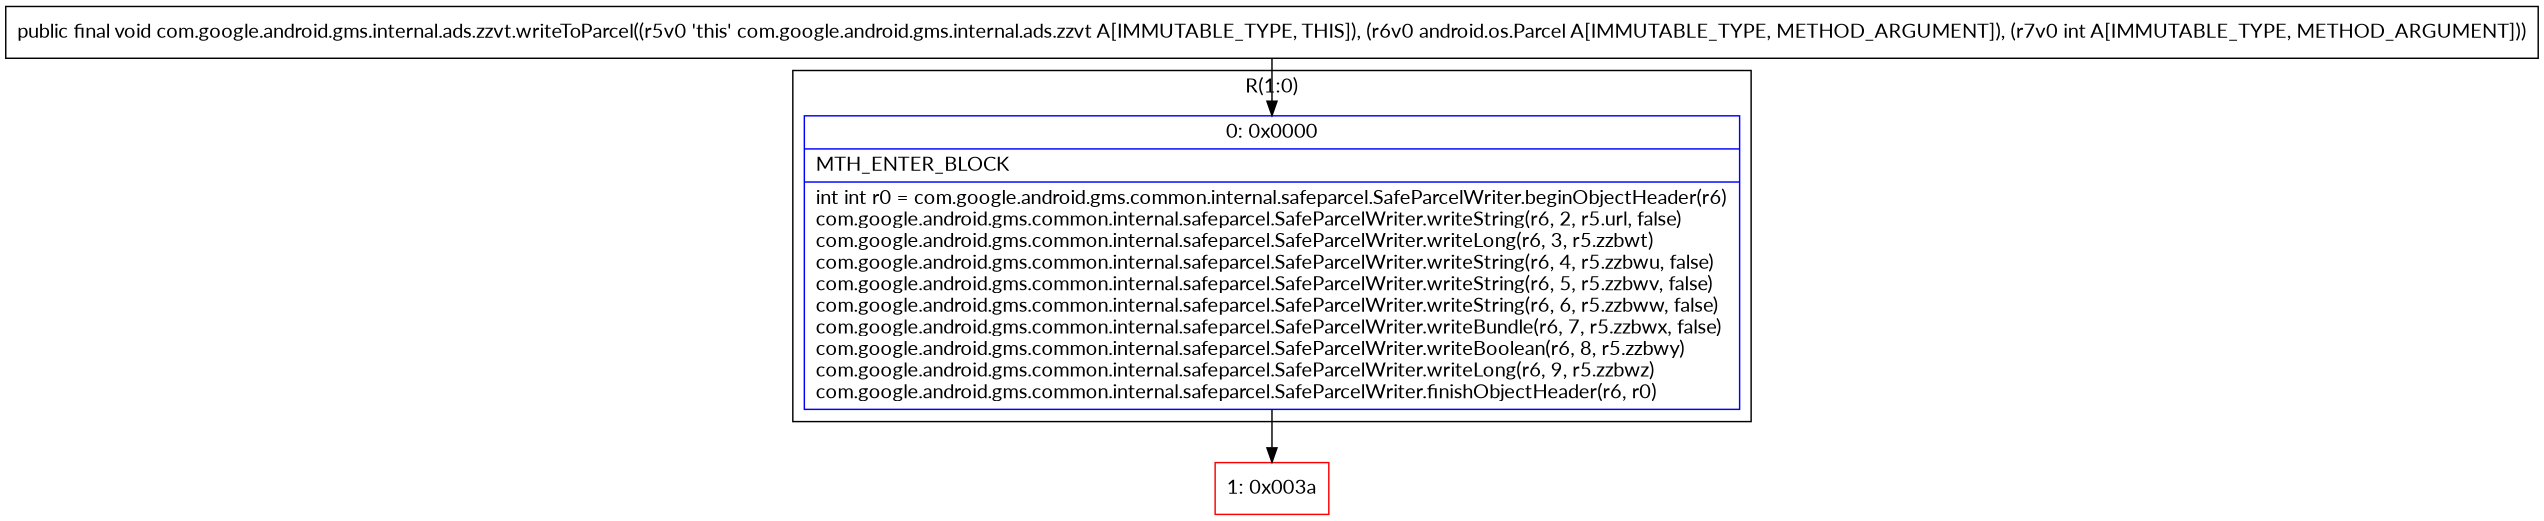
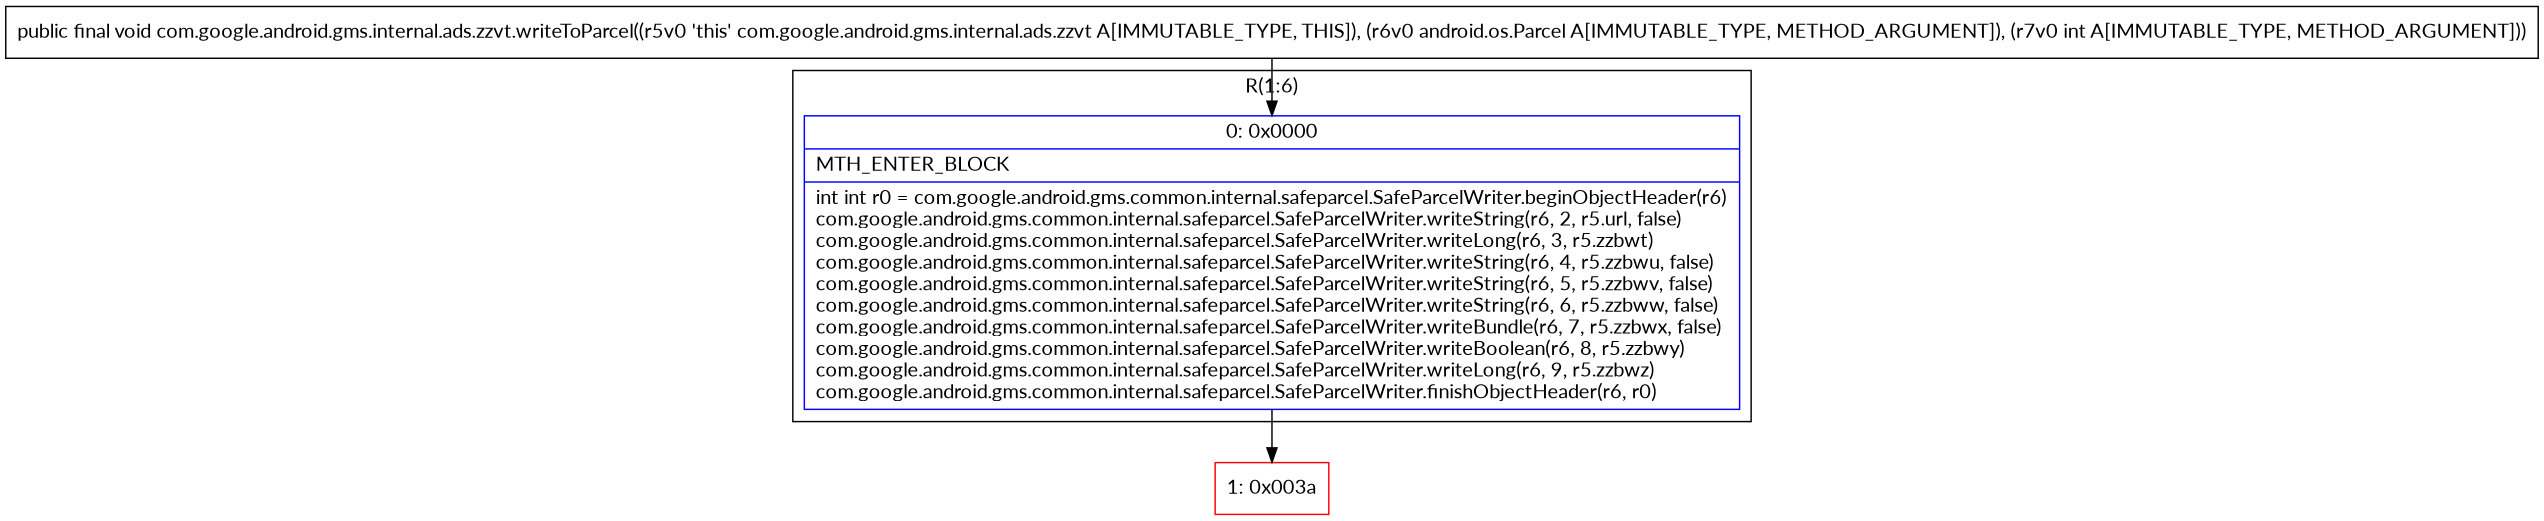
cluster "R(1:0)": label "R(1:0)" -> "R(1:6)"
